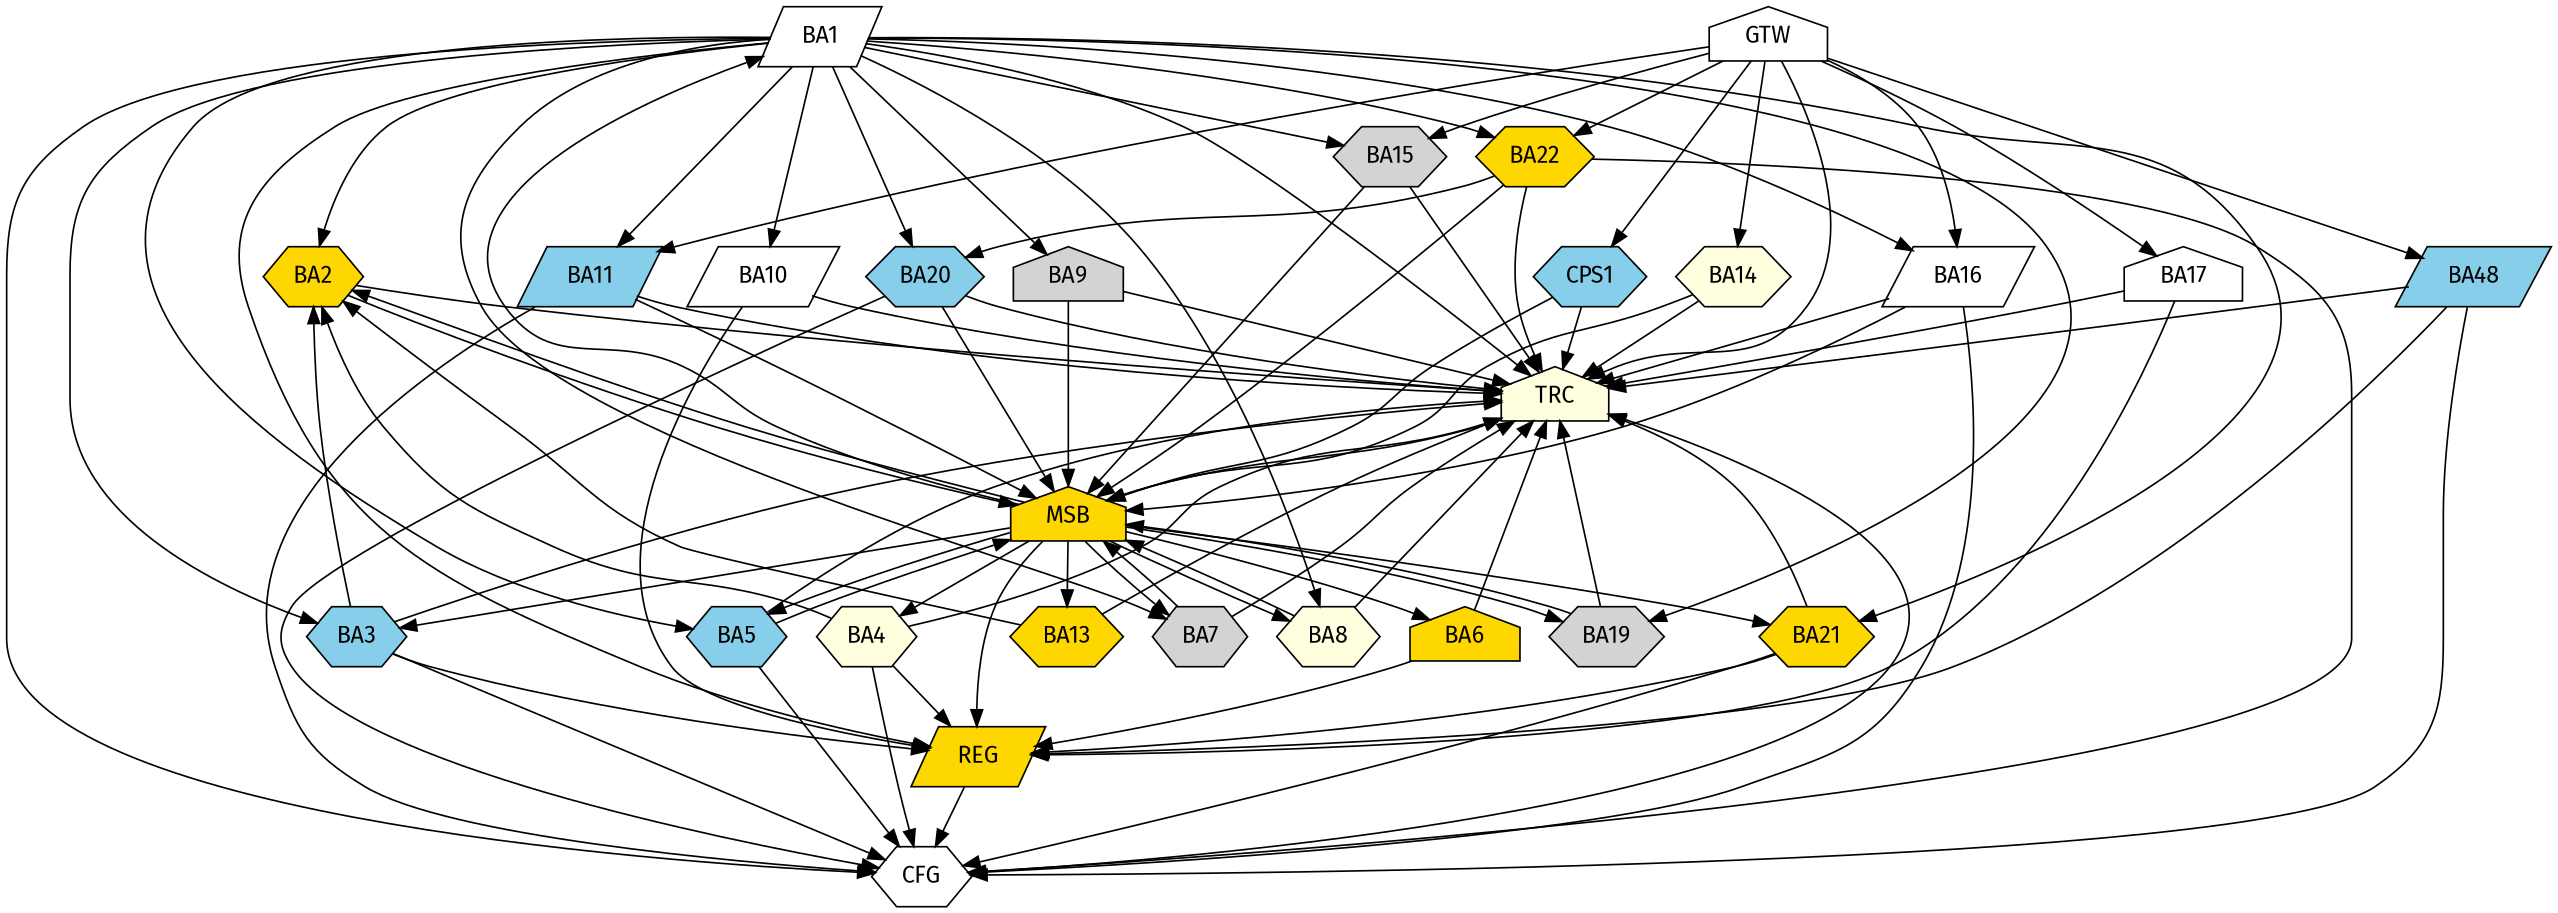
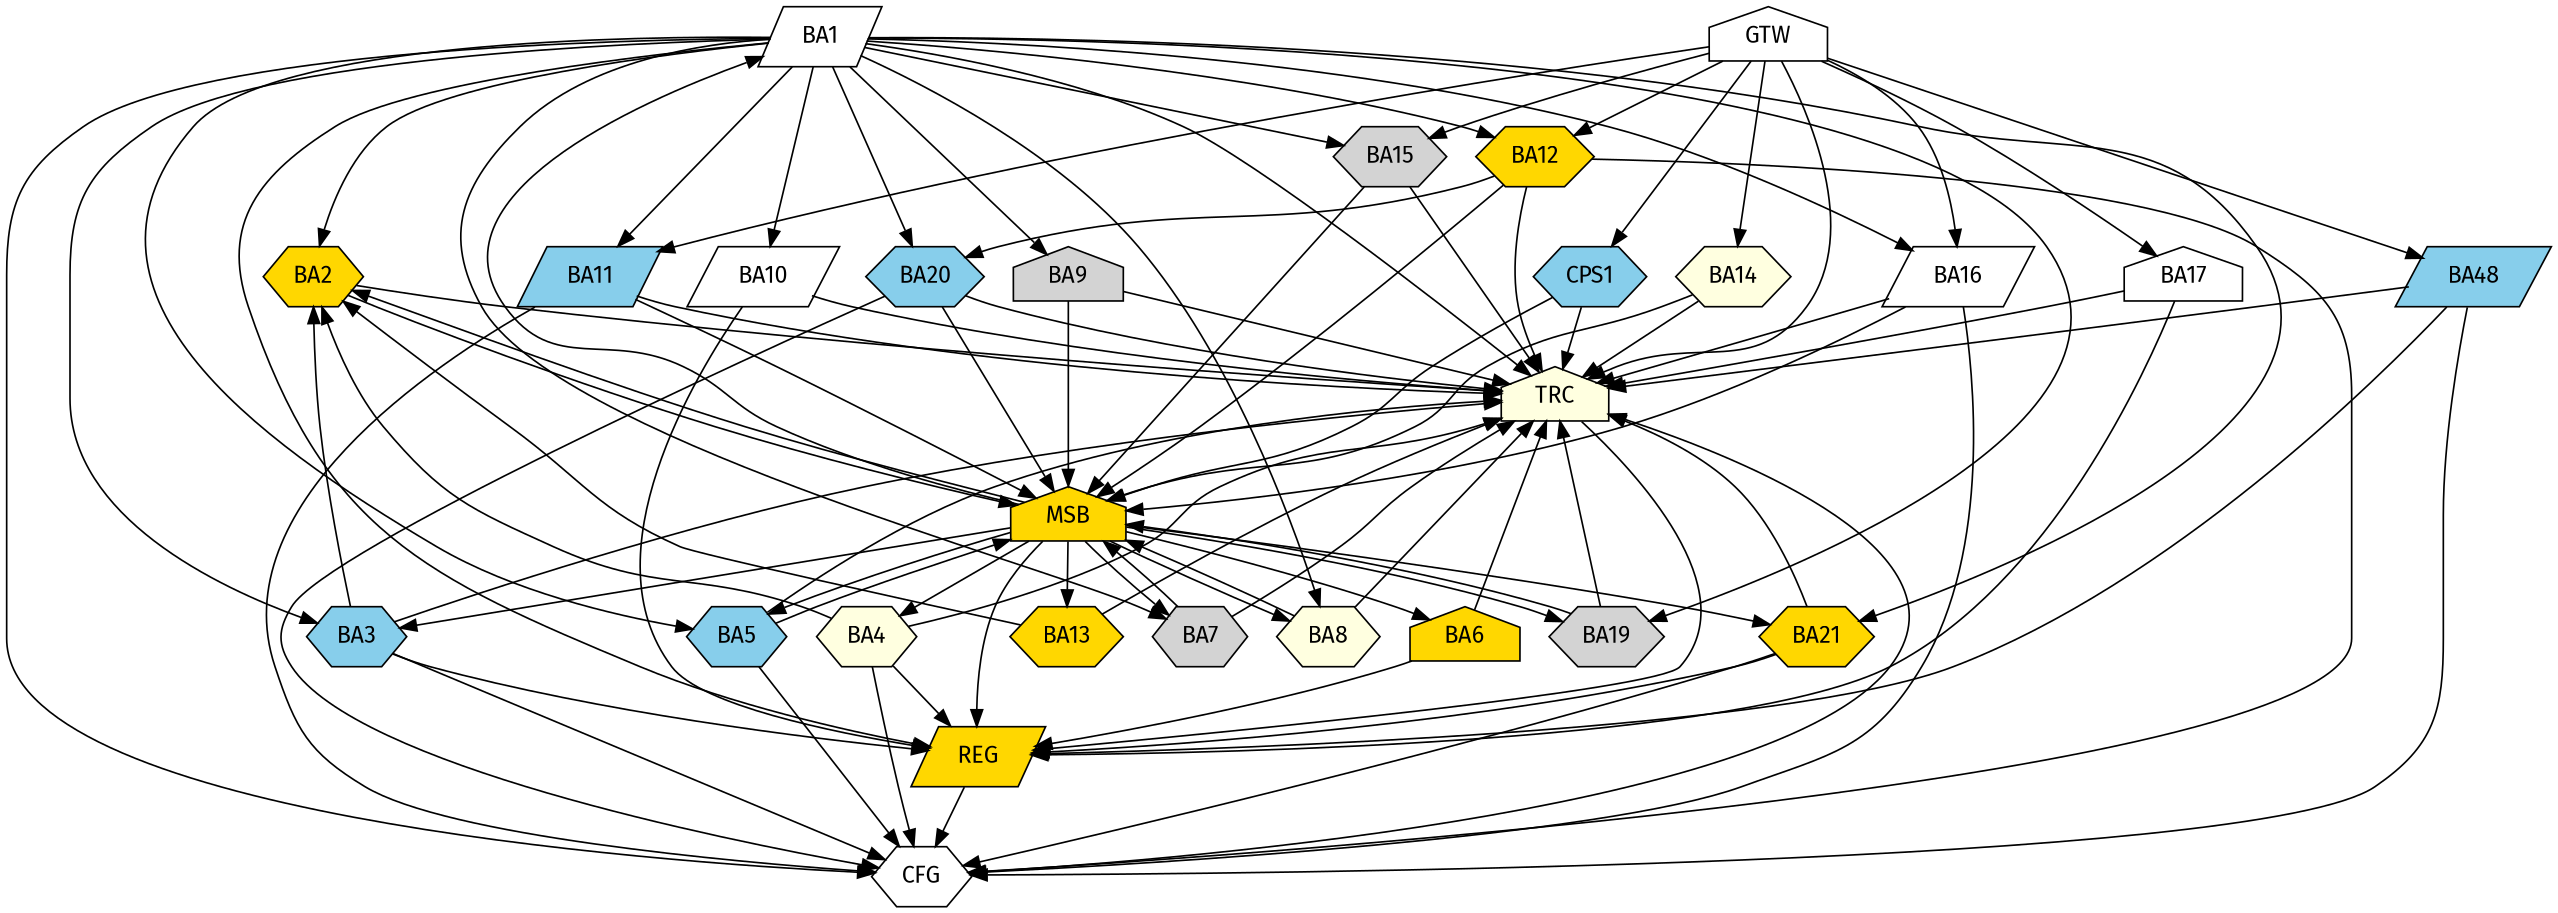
node "BA22": label "BA22" -> "BA12"
edge "TRC" -> "MSB": now "TRC" -> "REG"
